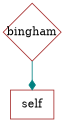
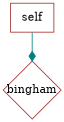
edge "bingham" -> "self": reversed
